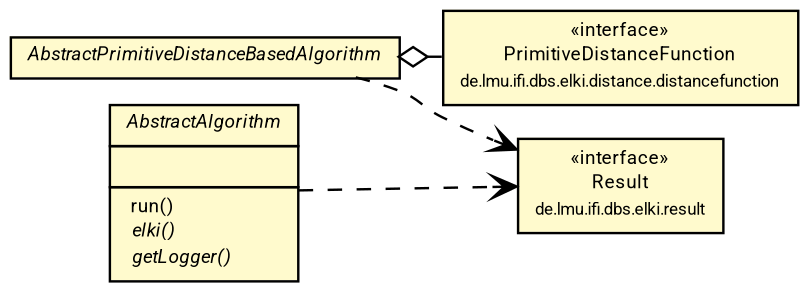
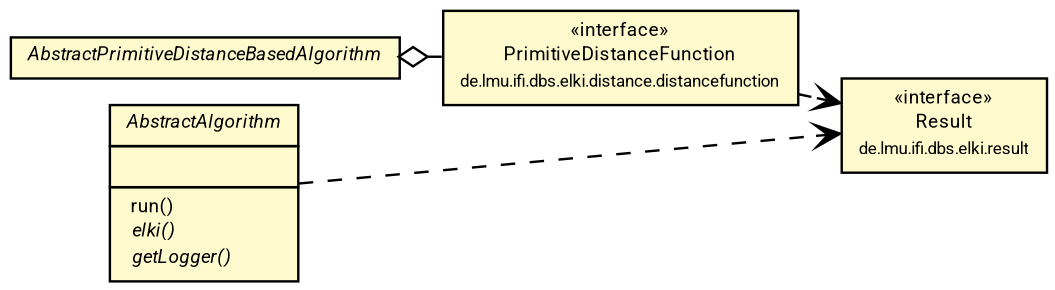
edge "AbstractPrimitiveDistanceBasedAlgorithm" -> "Result": now "PrimitiveDistanceFunction" -> "Result"
